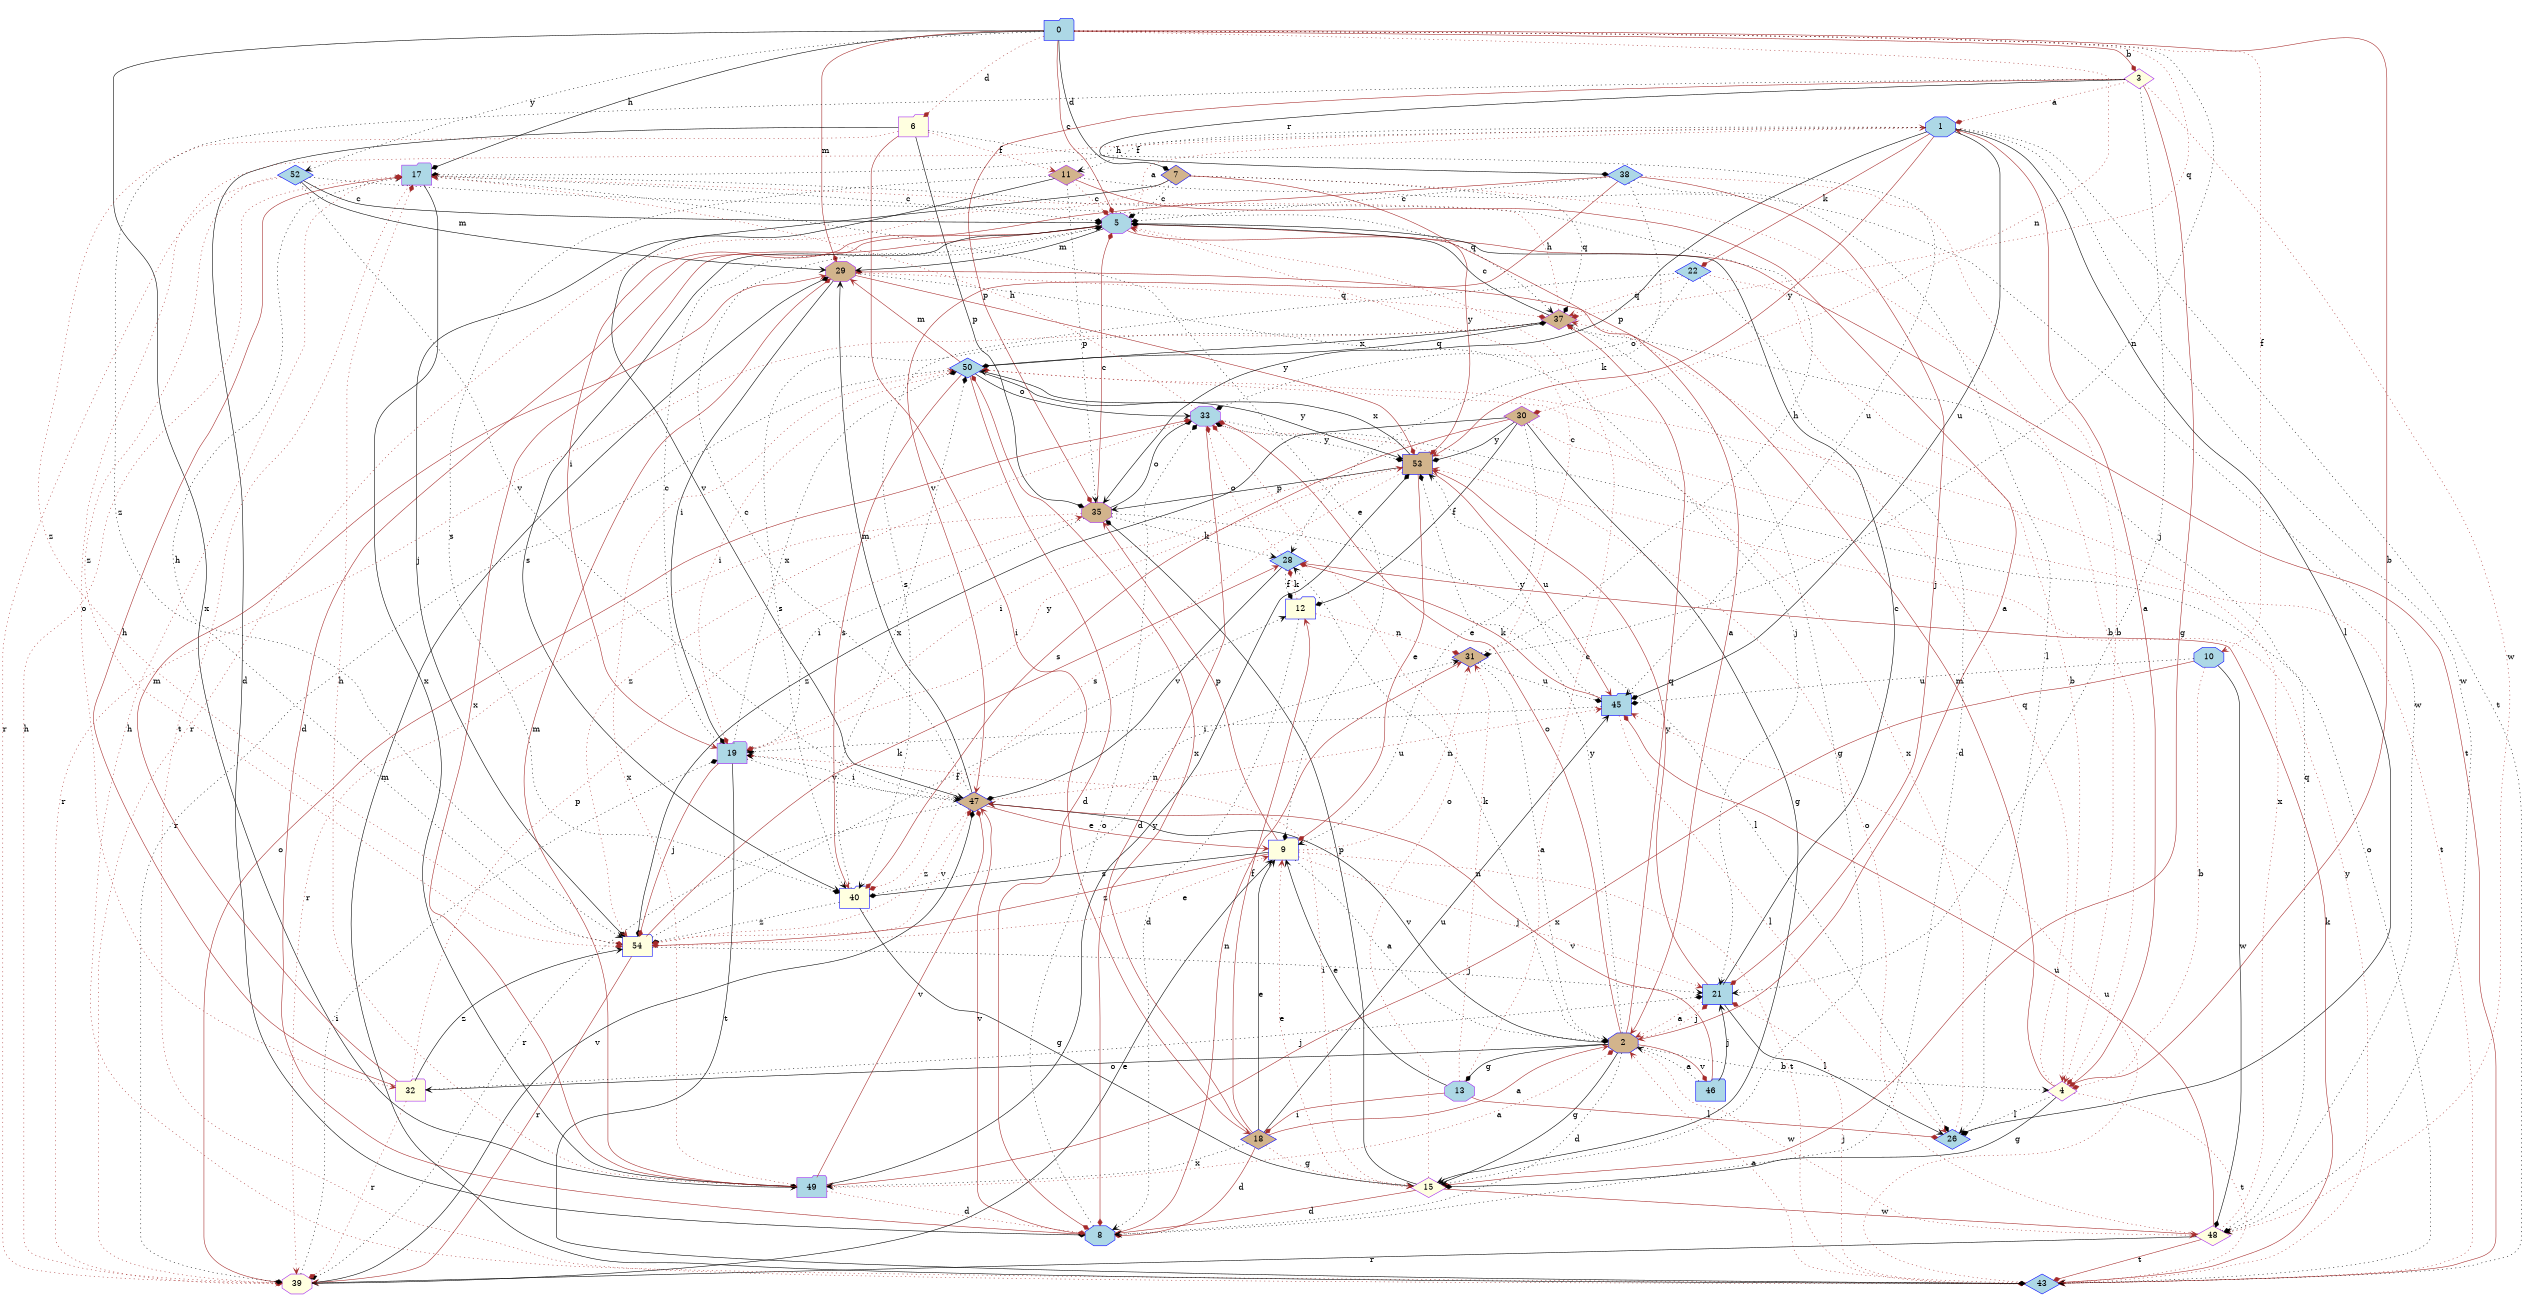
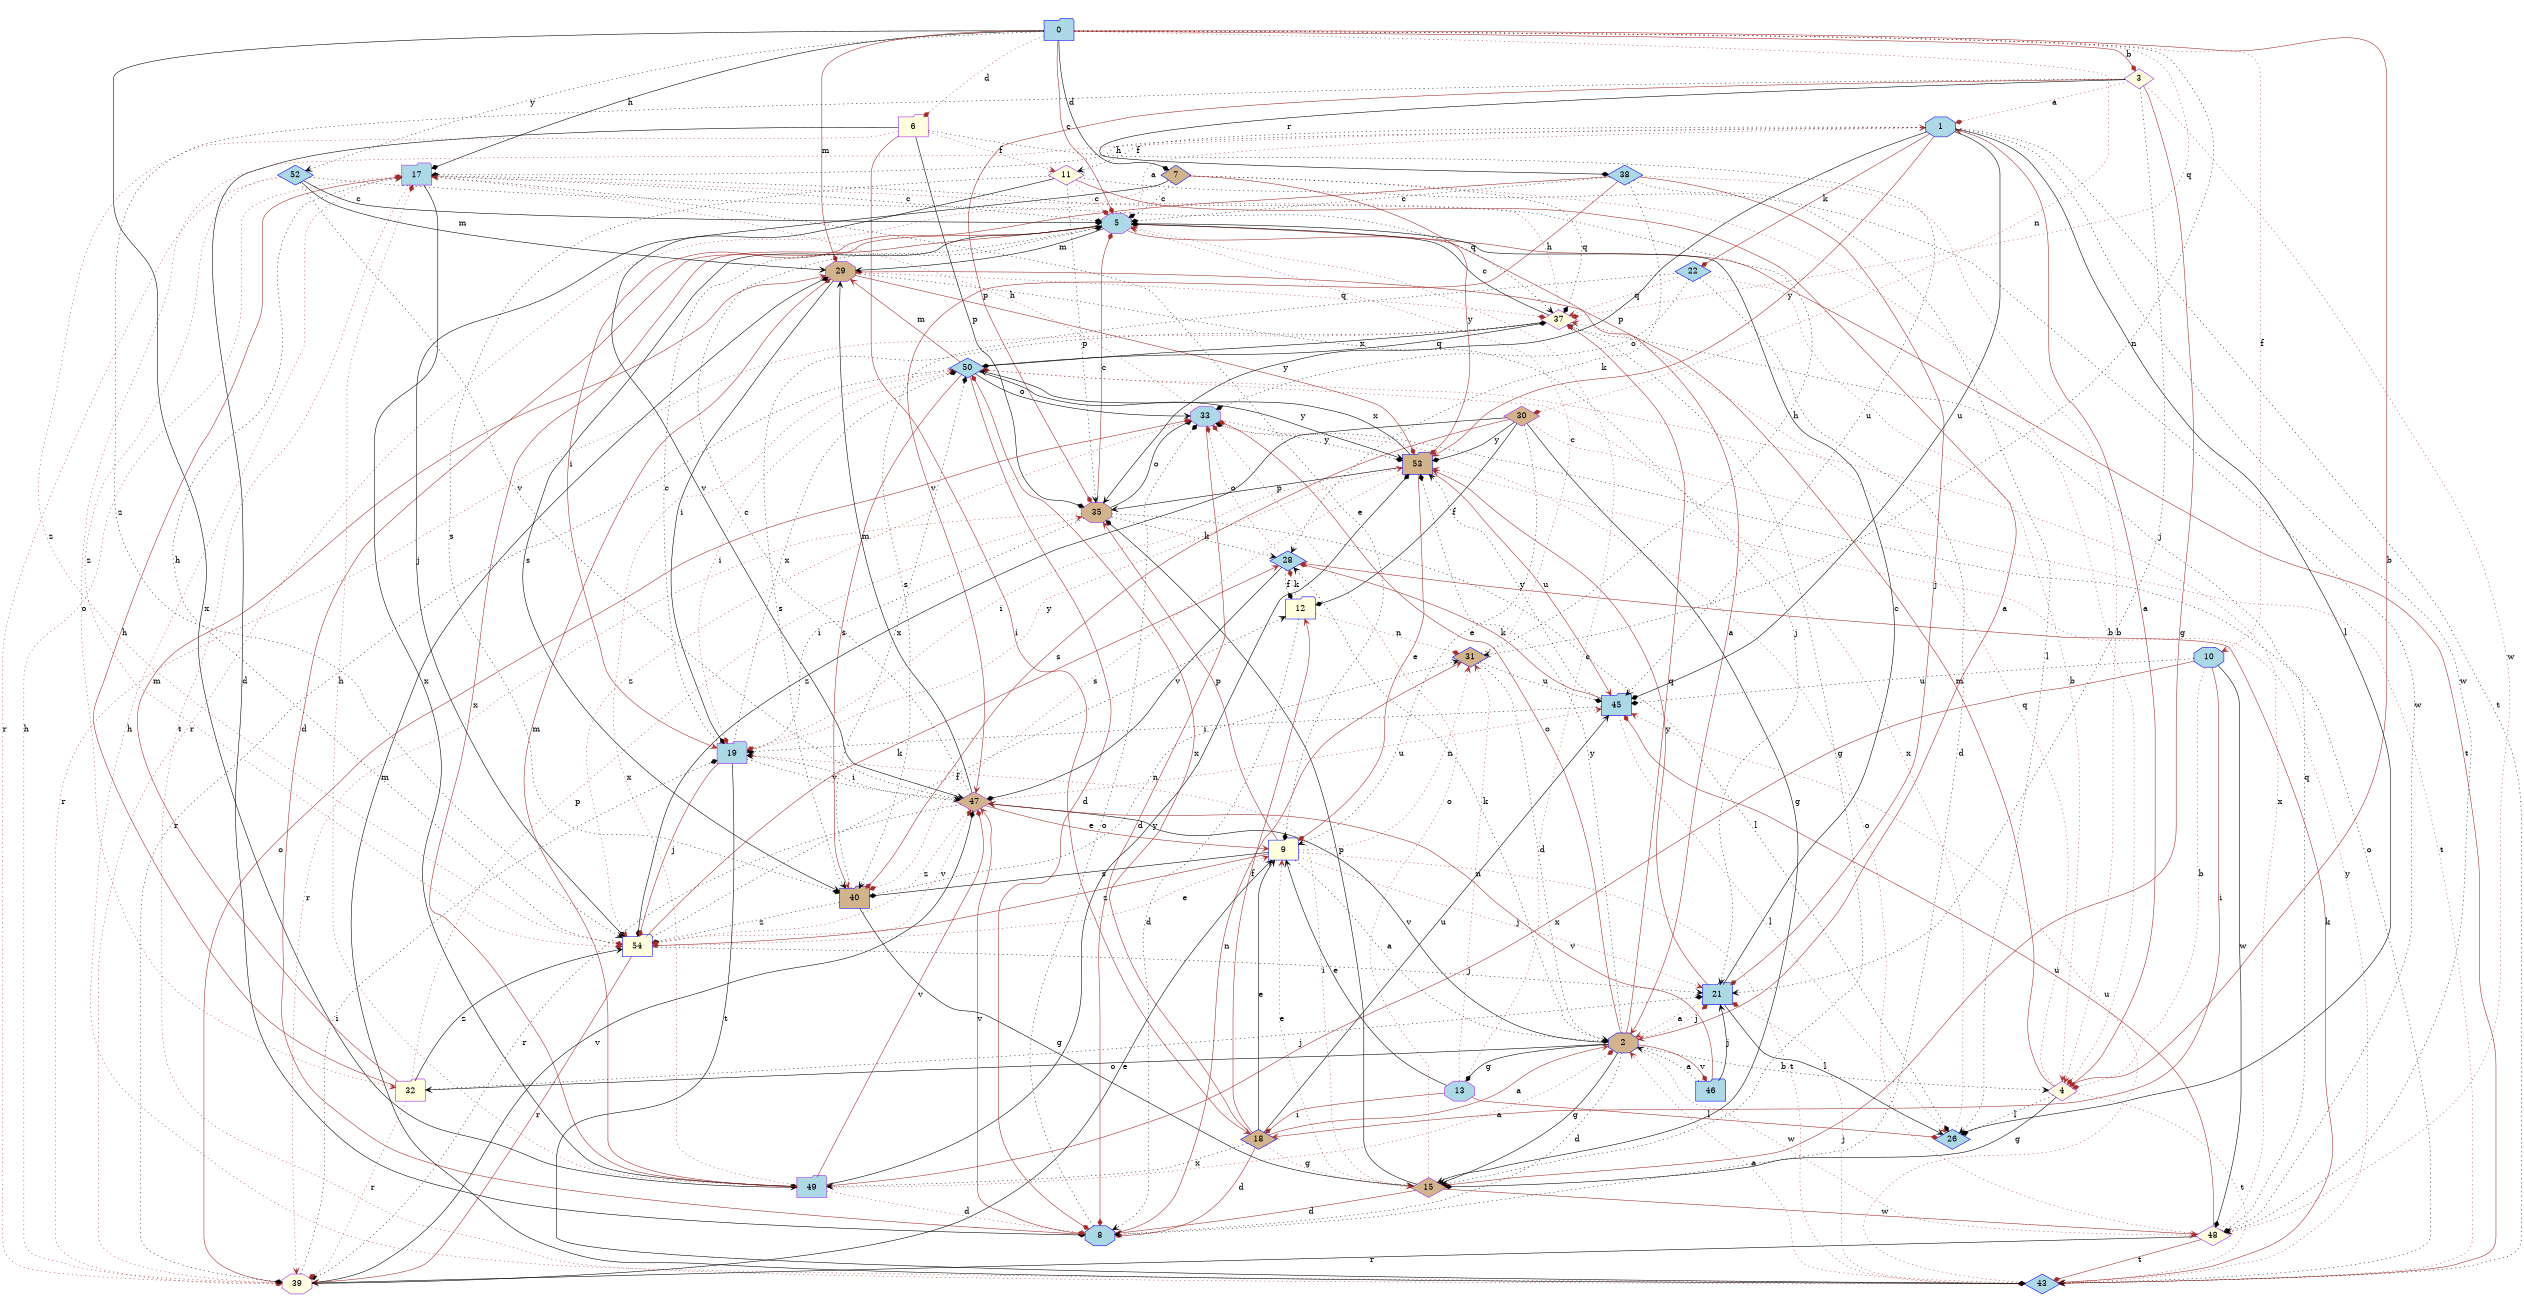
edge "0" -> "31": arrowhead diamond -> vee
node "11": fillcolor tan -> lightyellow
node "37": fillcolor tan -> lightyellow
node "47": color blue -> purple
edge "31" -> "2": label "a" -> "d"
node "40": fillcolor lightyellow -> tan
edge "10" -> "18": added, label "i"
node "15": fillcolor lightyellow -> tan
